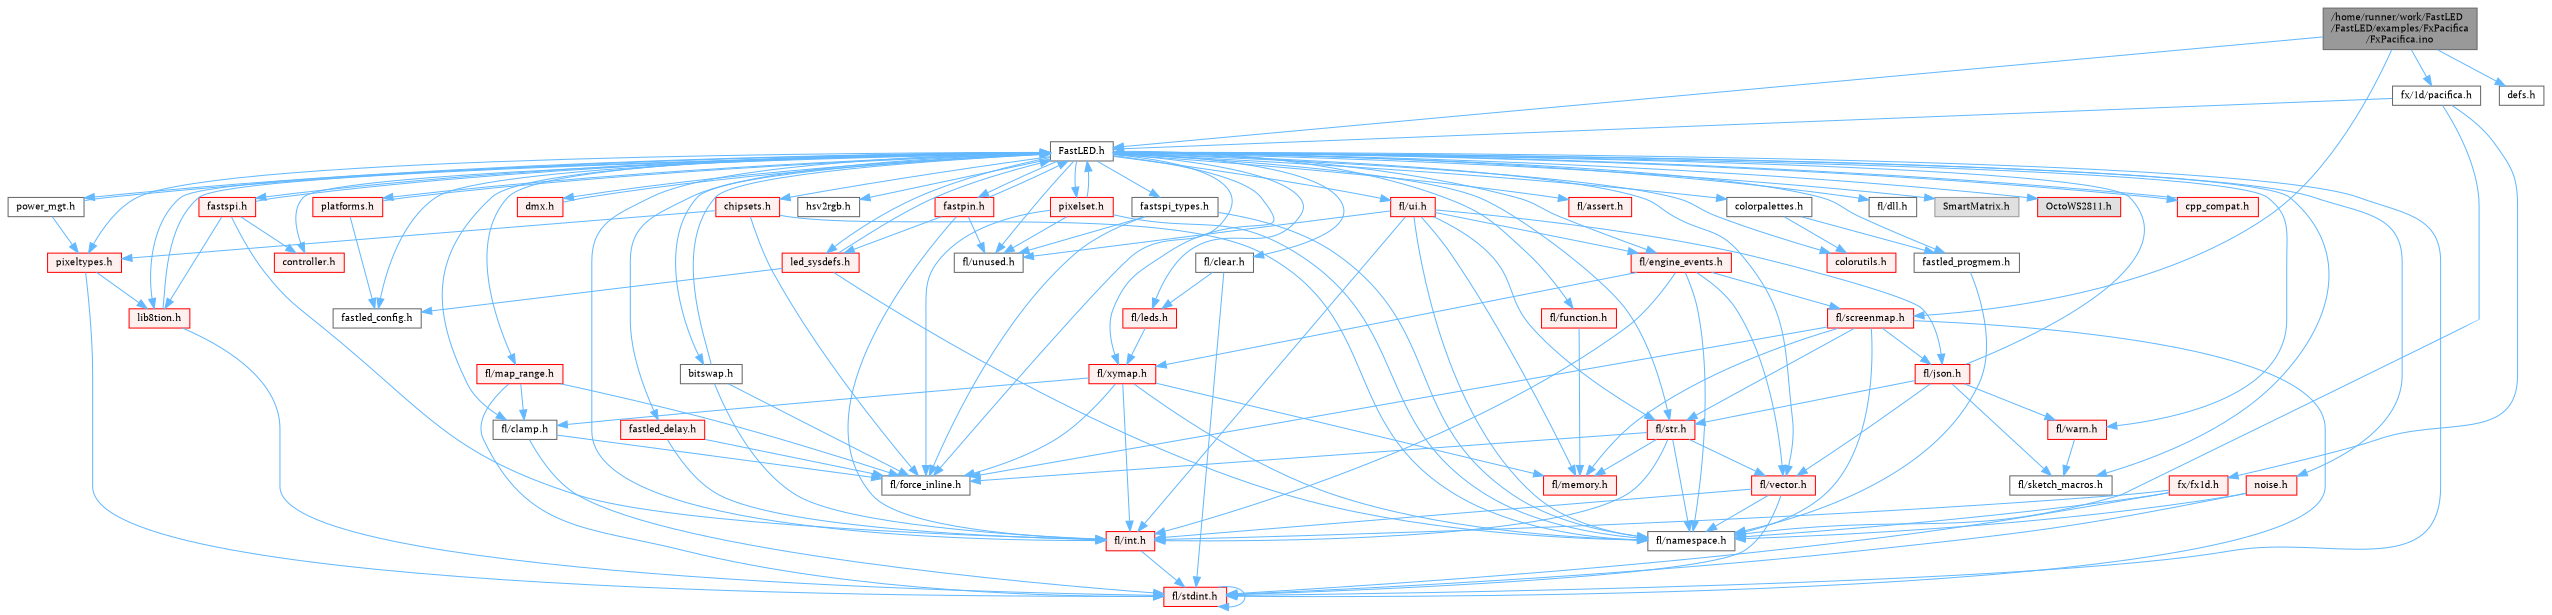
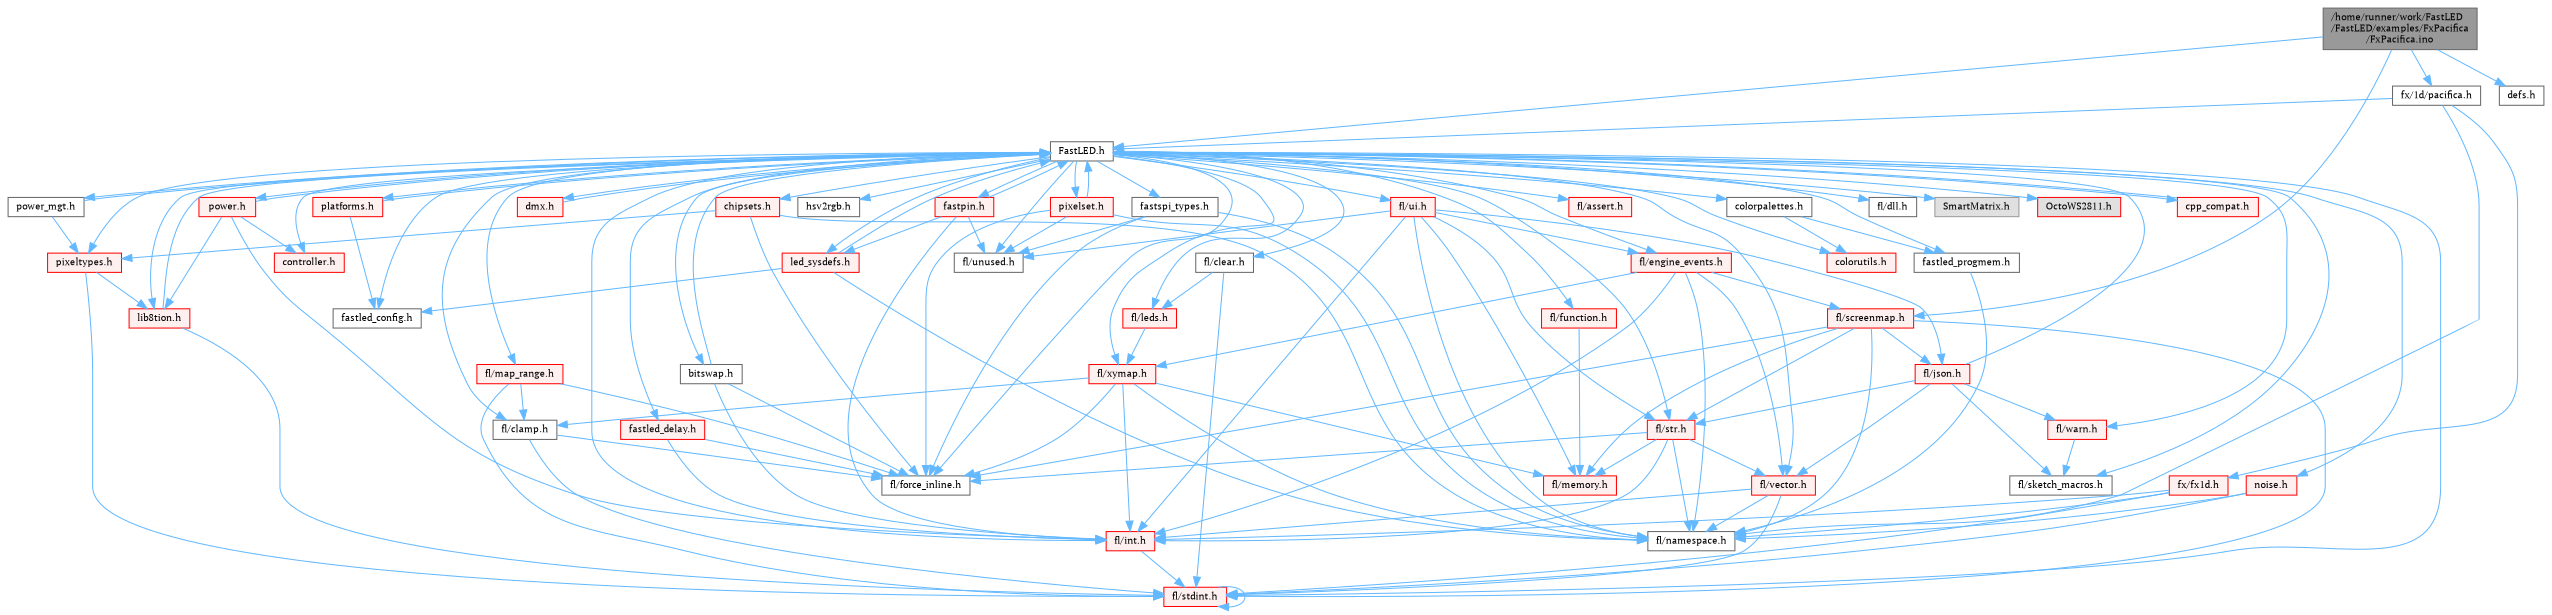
node "fastspi.h": label "fastspi.h" -> "power.h"
